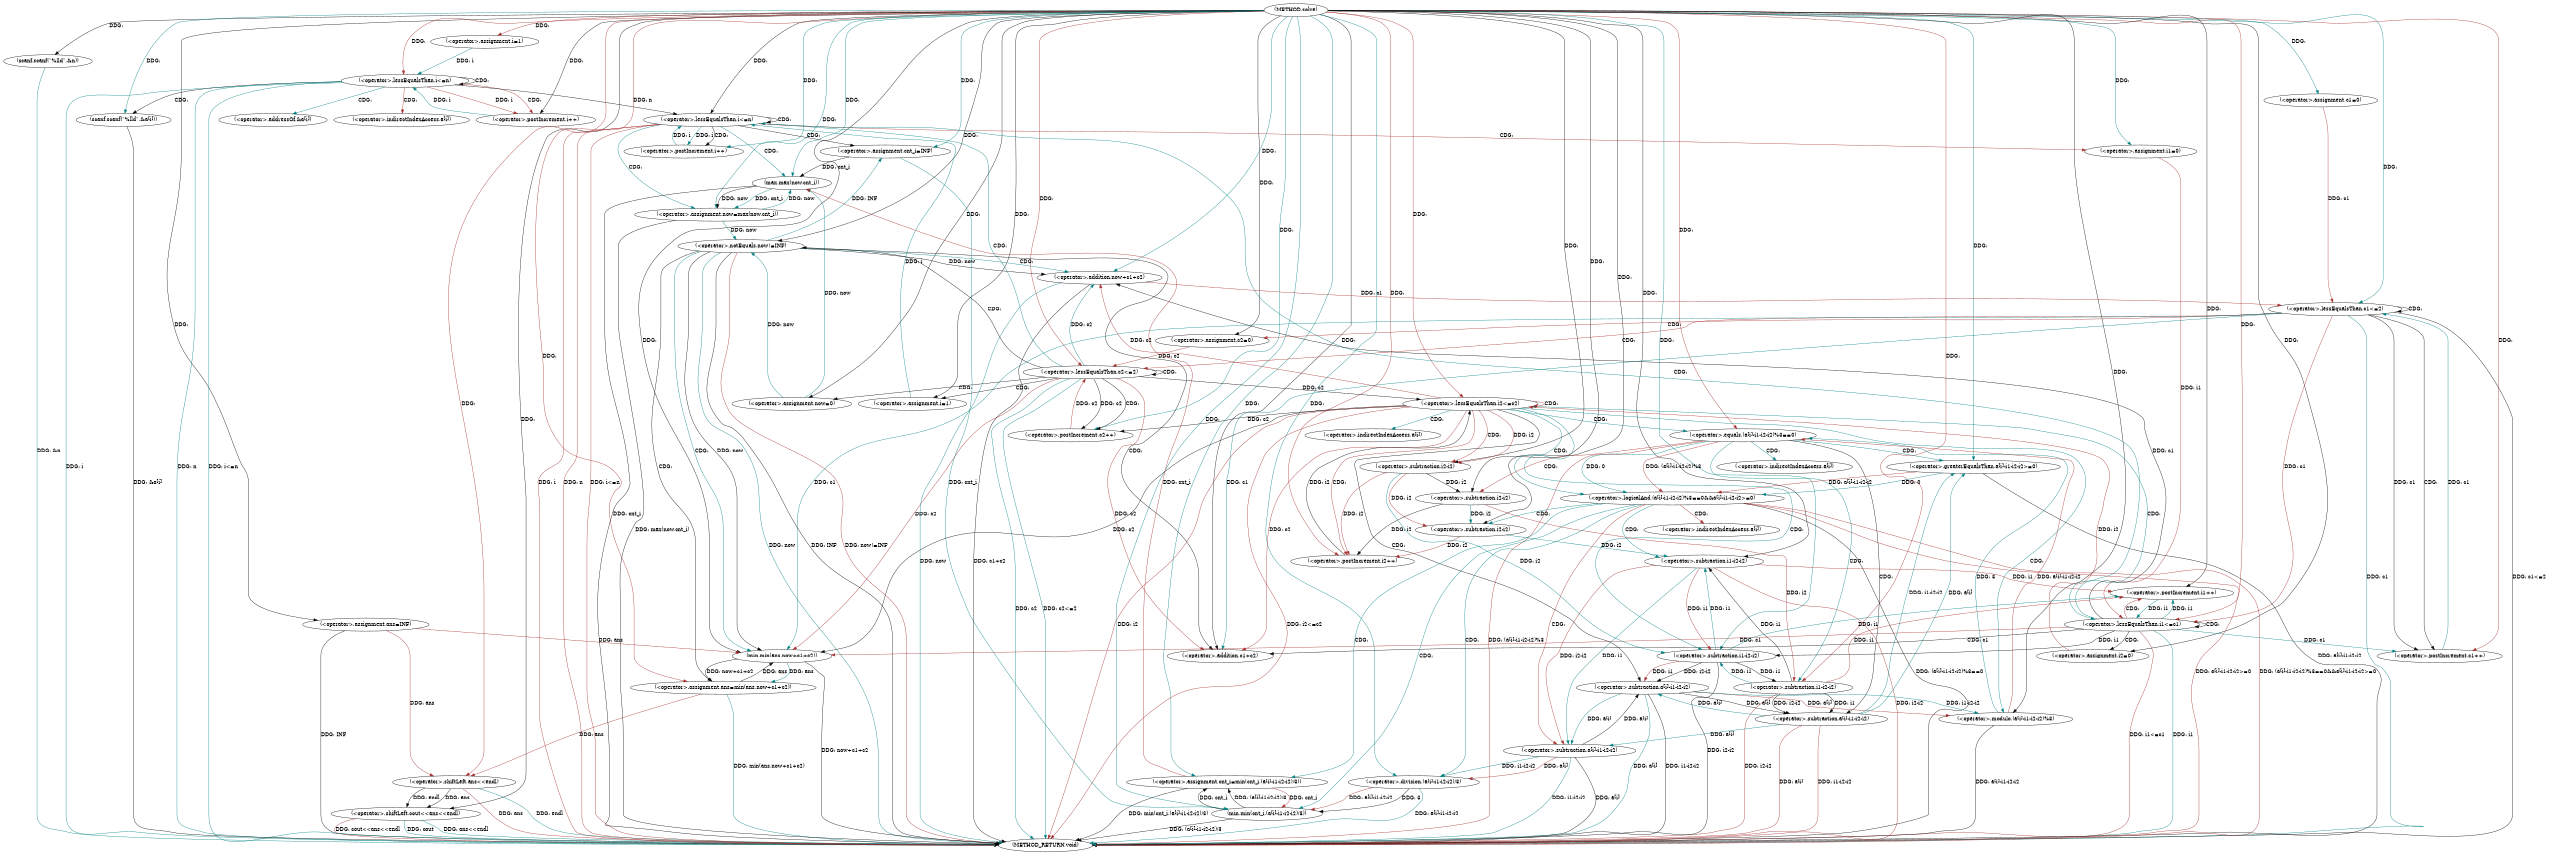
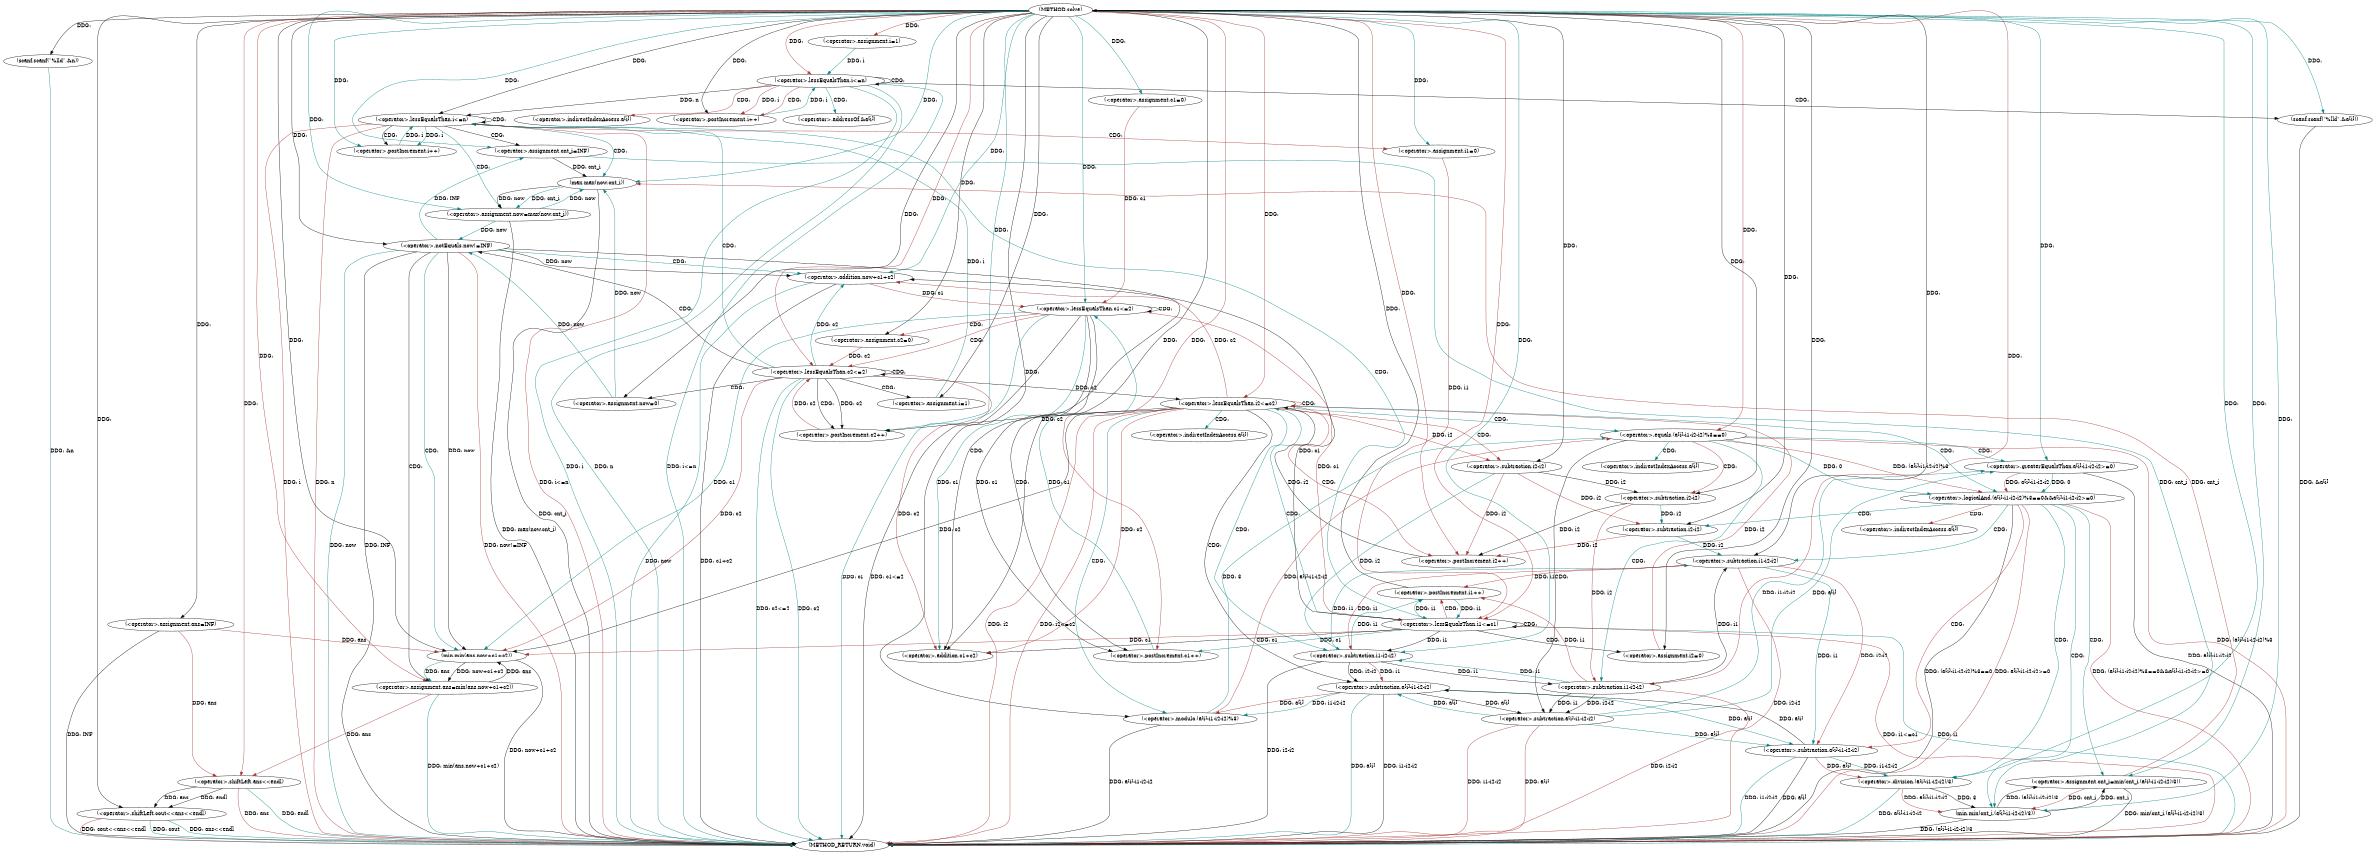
edge "(METHOD,solve)" -> "(<operator>.postIncrement,i1++)": reversed
